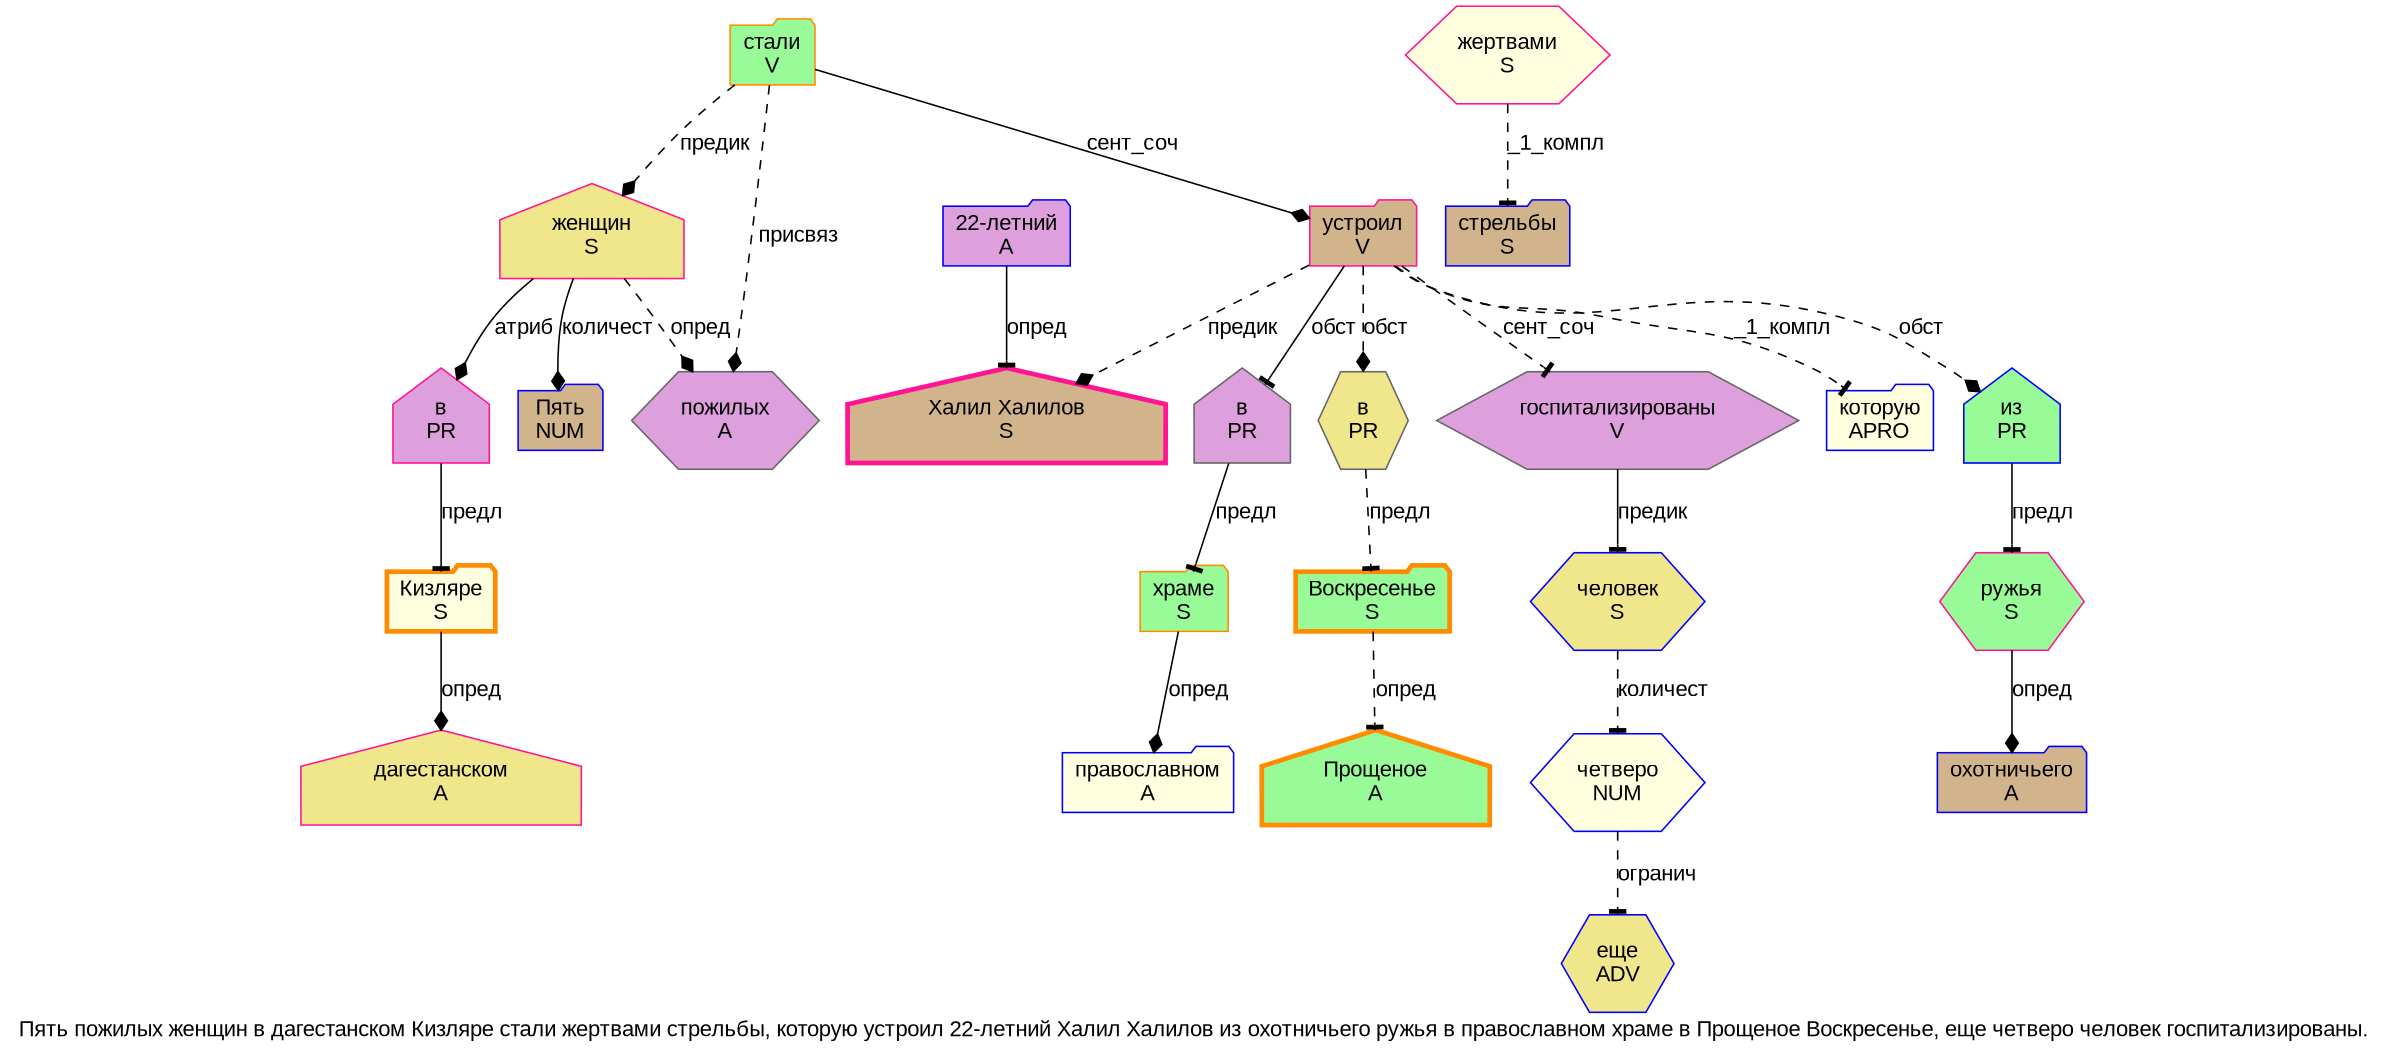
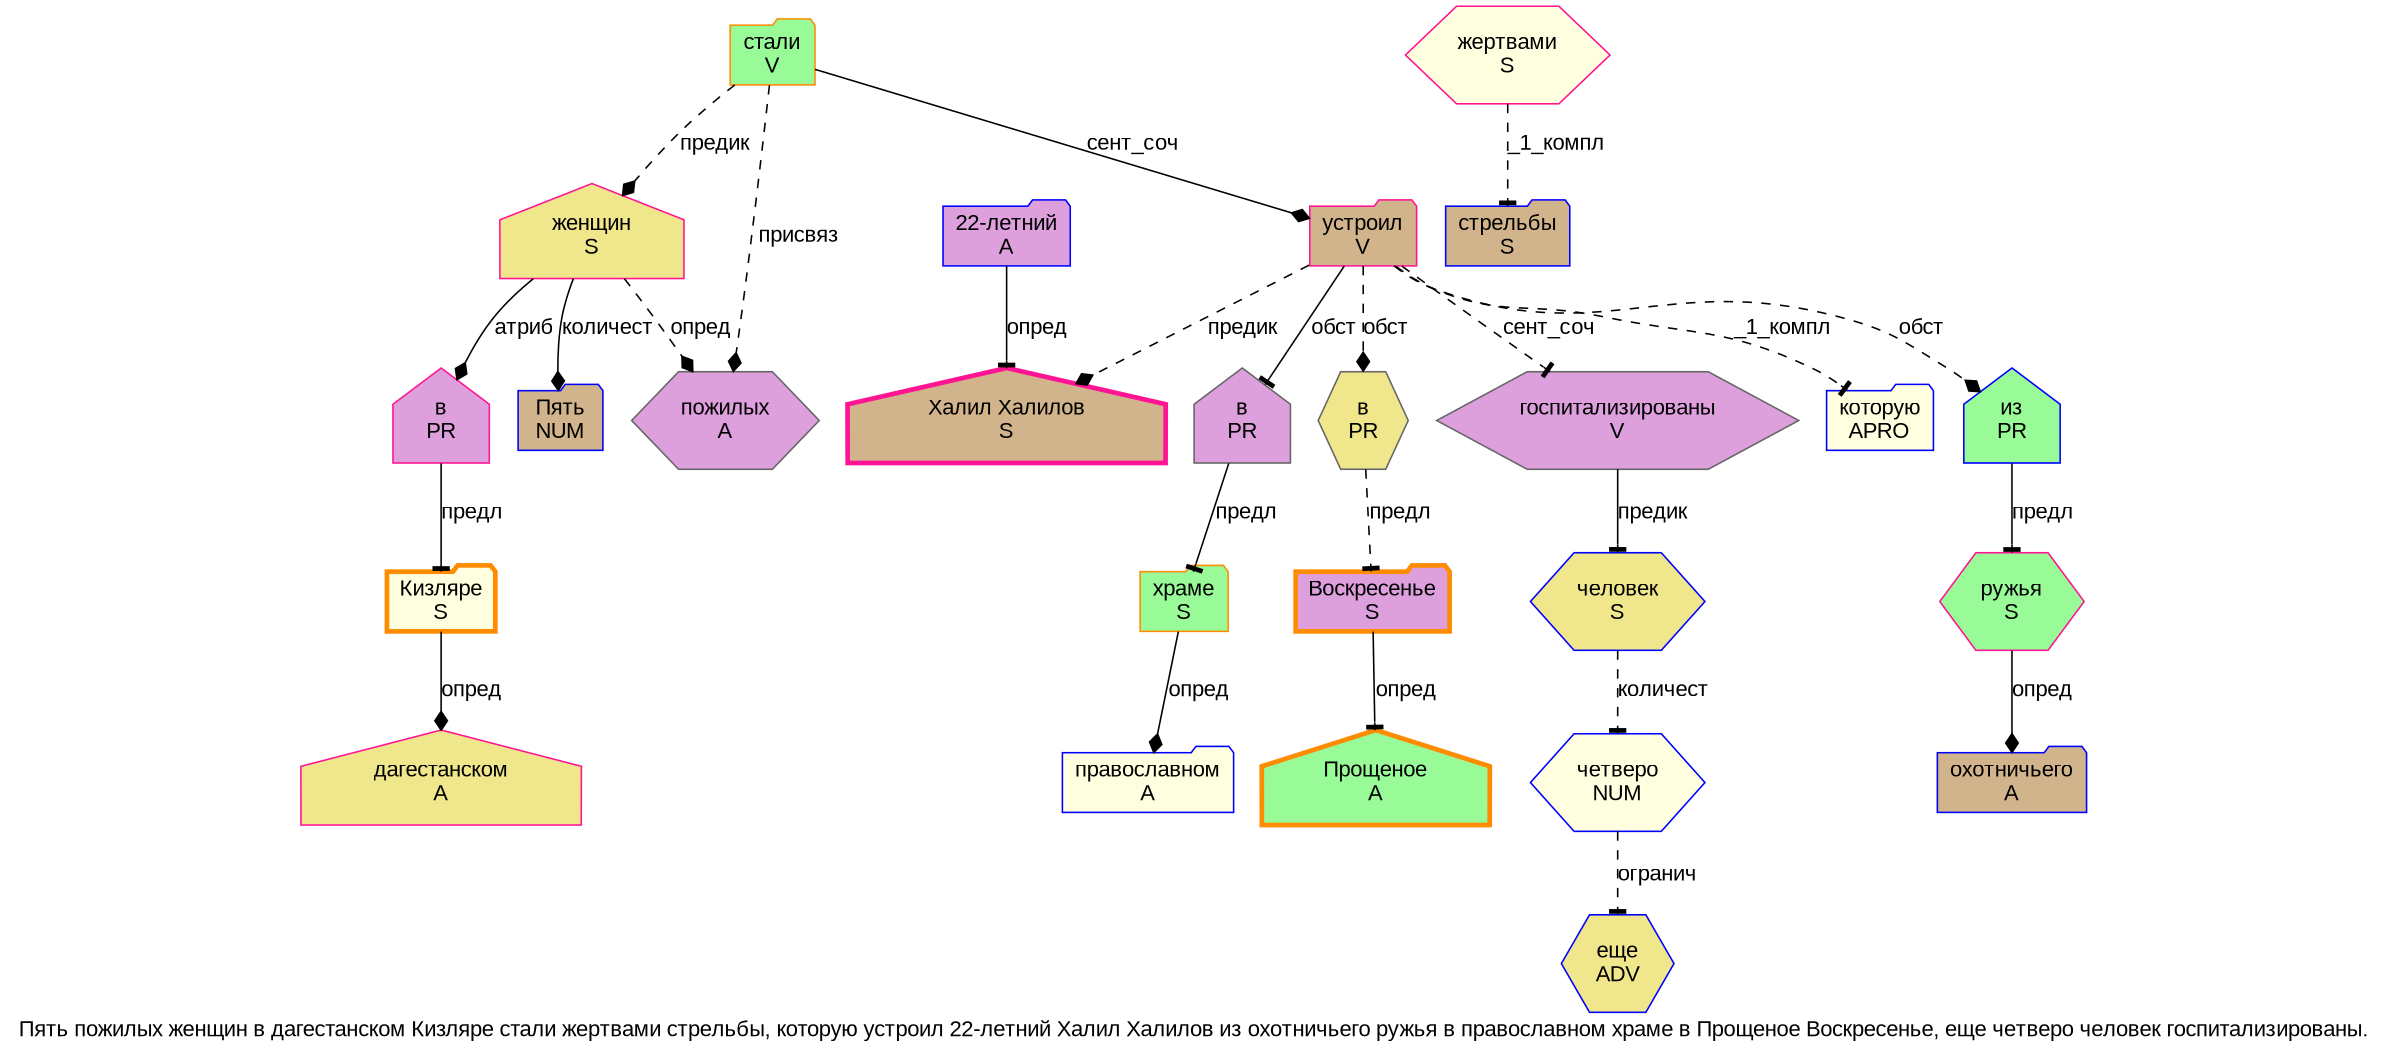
node "Воскресенье S": fillcolor palegreen -> plum
edge "Воскресенье S" -> "Прощеное A": style dashed -> solid
